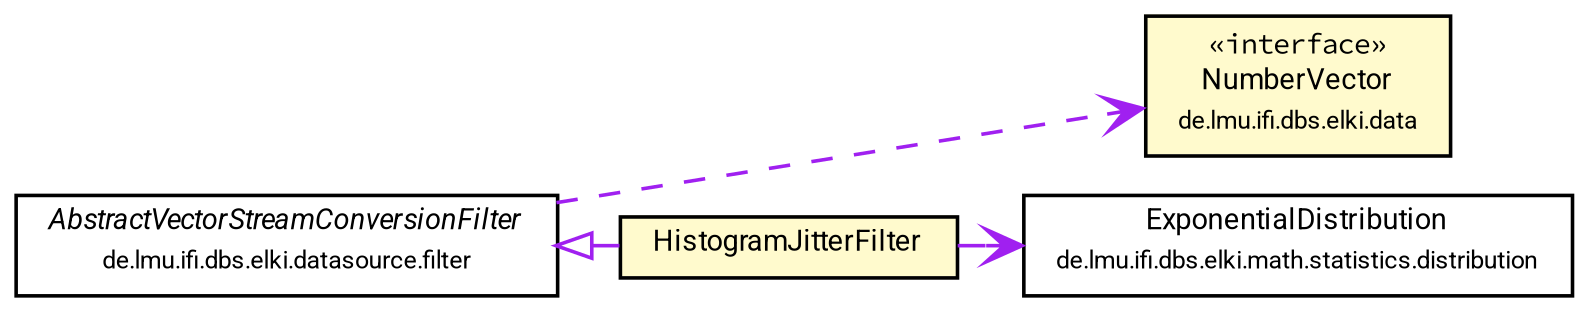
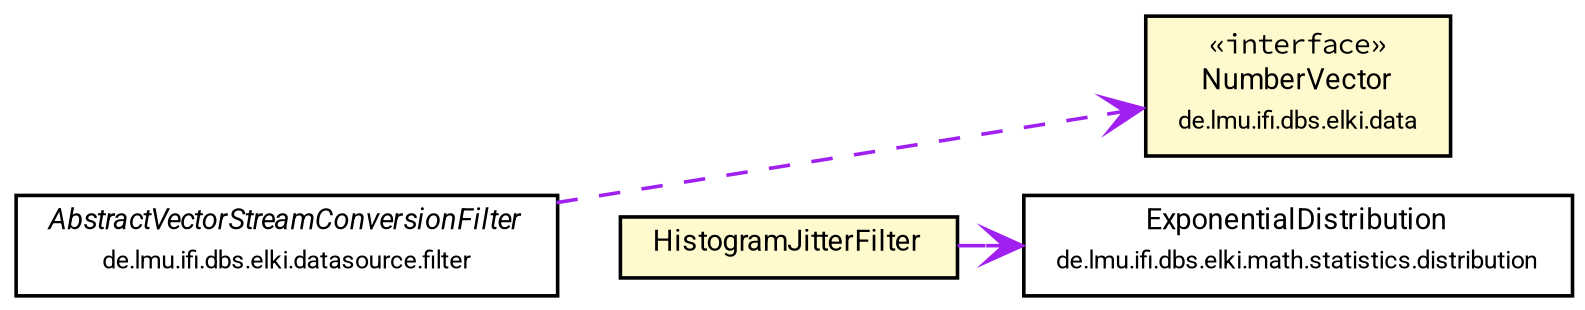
edge "HistogramJitterFilter" -> "AbstractVectorStreamConversionFilter": removed
